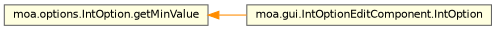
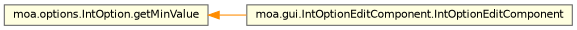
node "moa.gui.IntOptionEditComponent.IntOption": label "moa.gui.IntOptionEditComponent.IntOption" -> "moa.gui.IntOptionEditComponent.IntOptionEditComponent"
